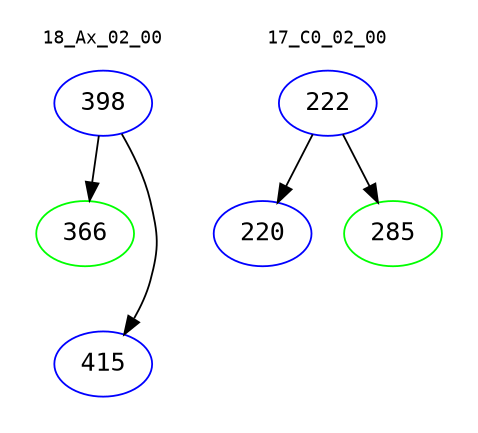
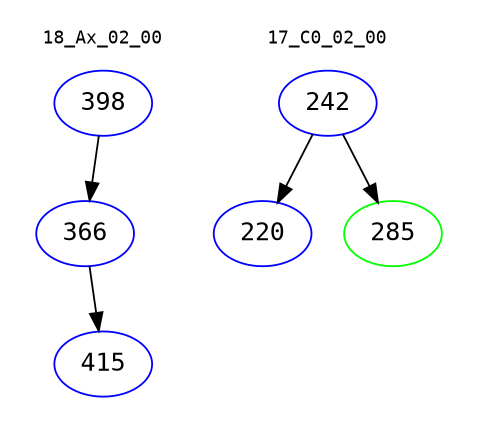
node "222": label "222" -> "242"
edge "398" -> "415": now "366" -> "415"
node "366": color green -> blue
